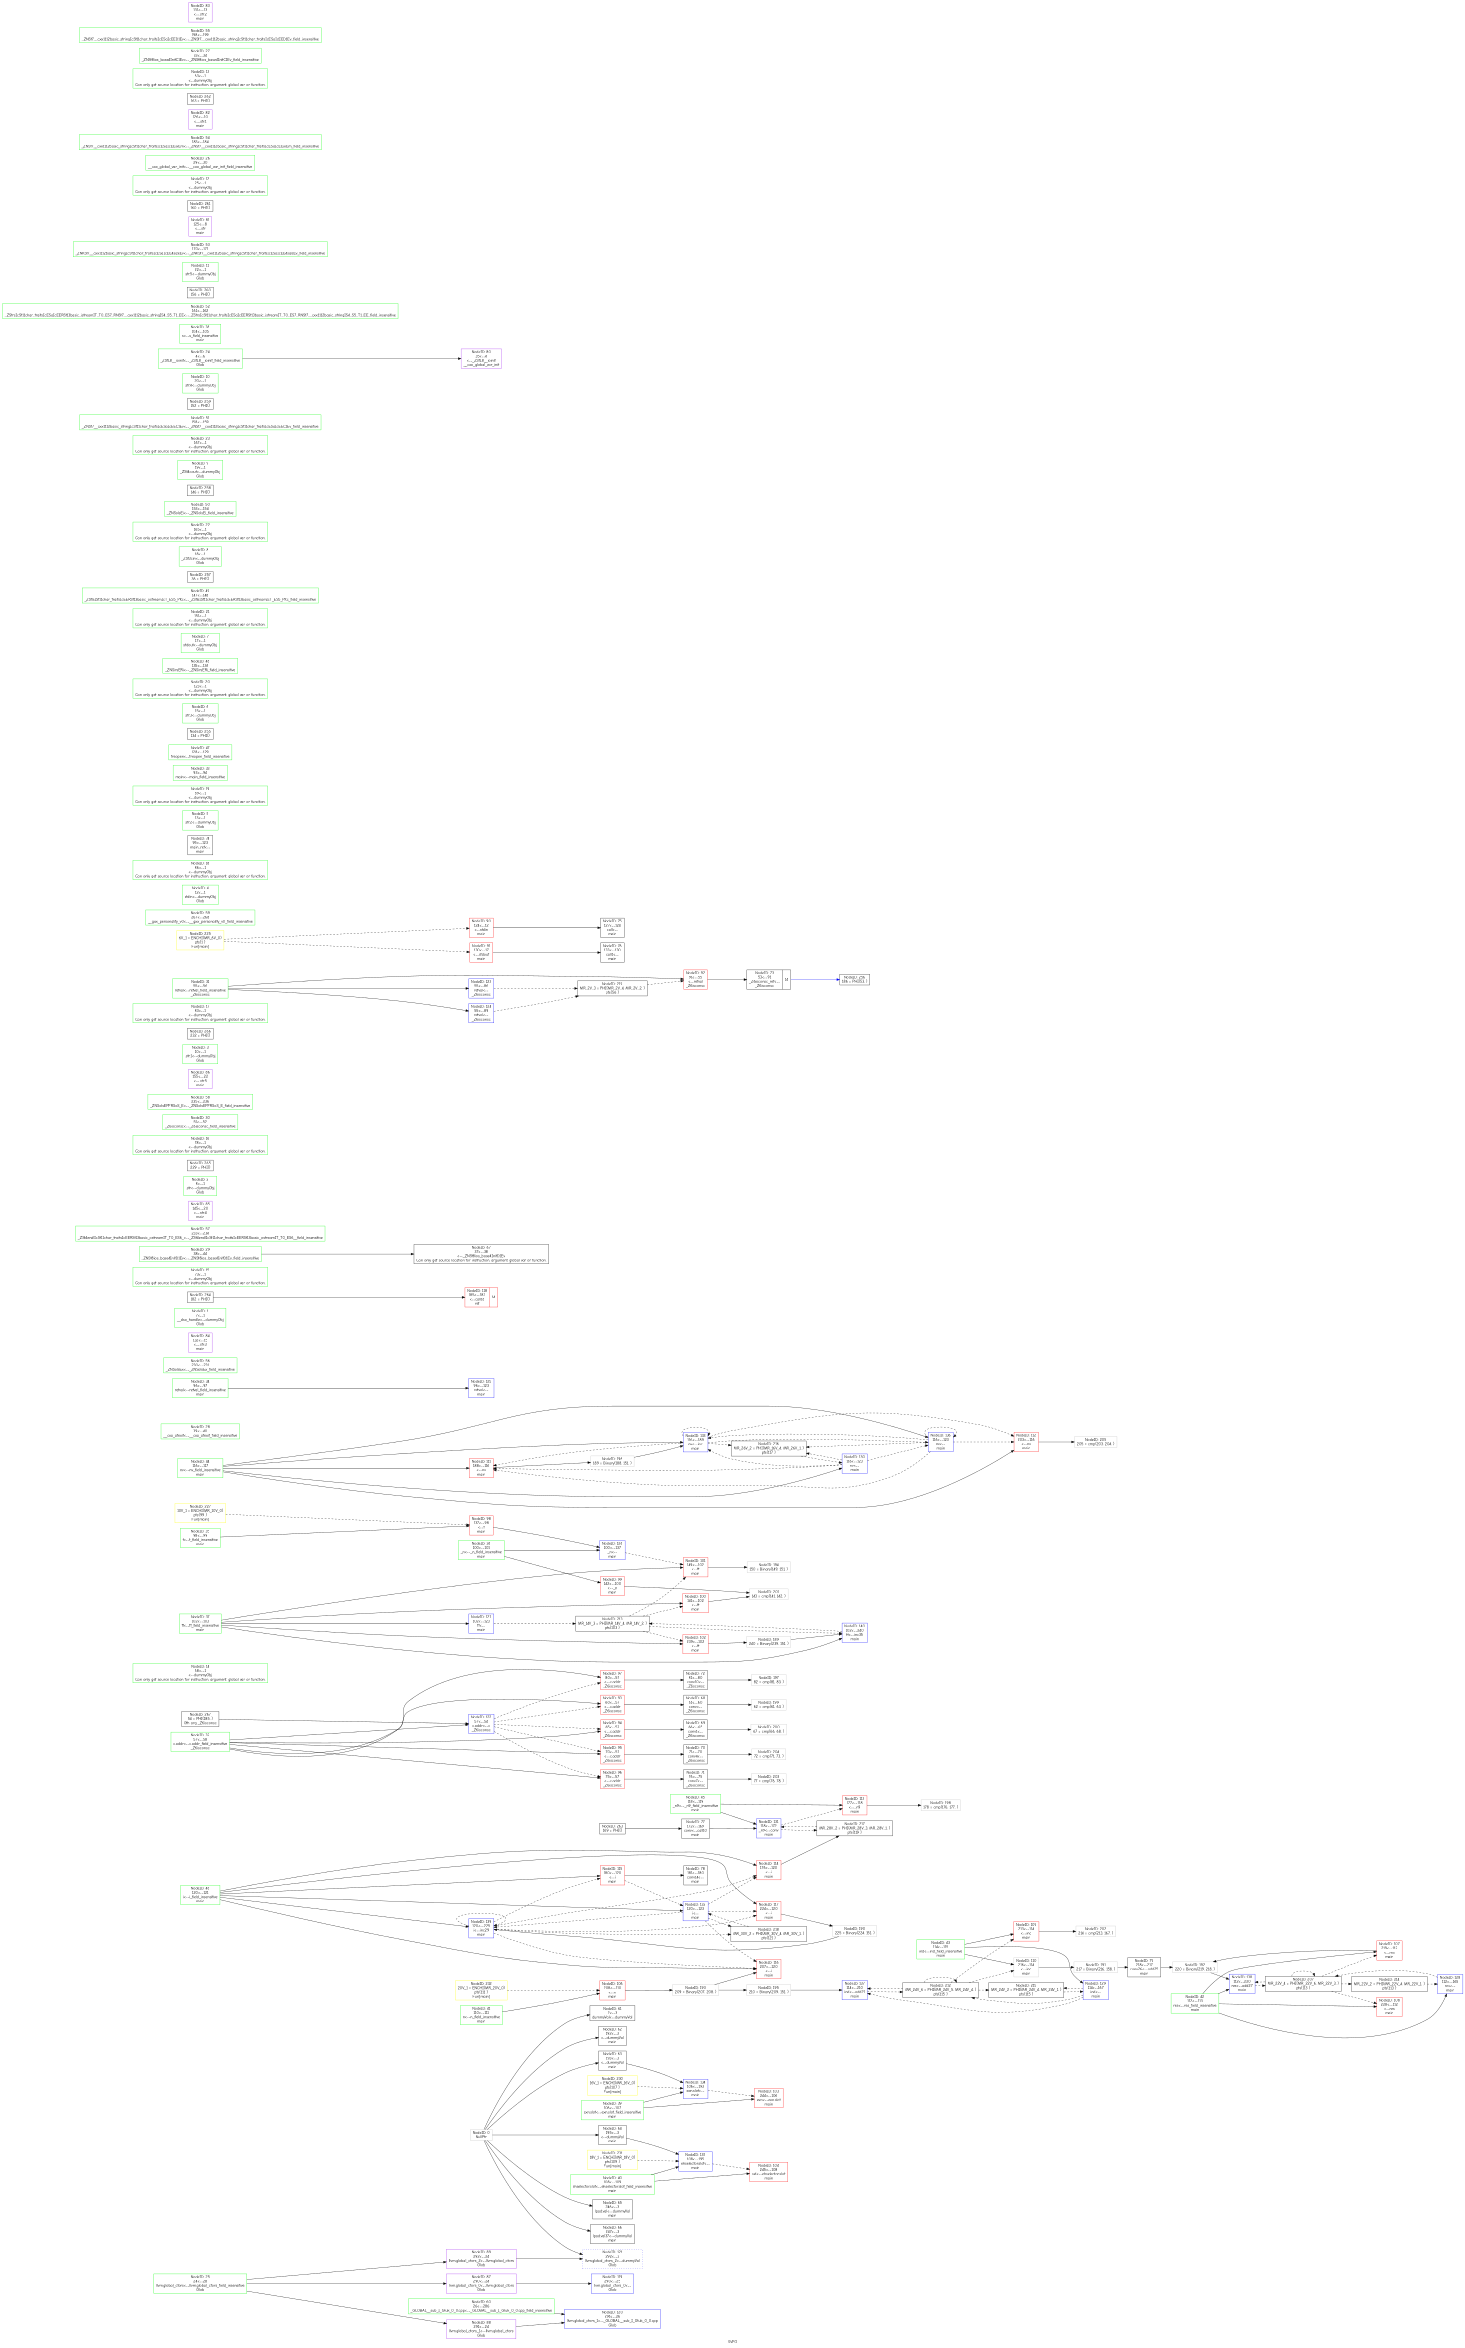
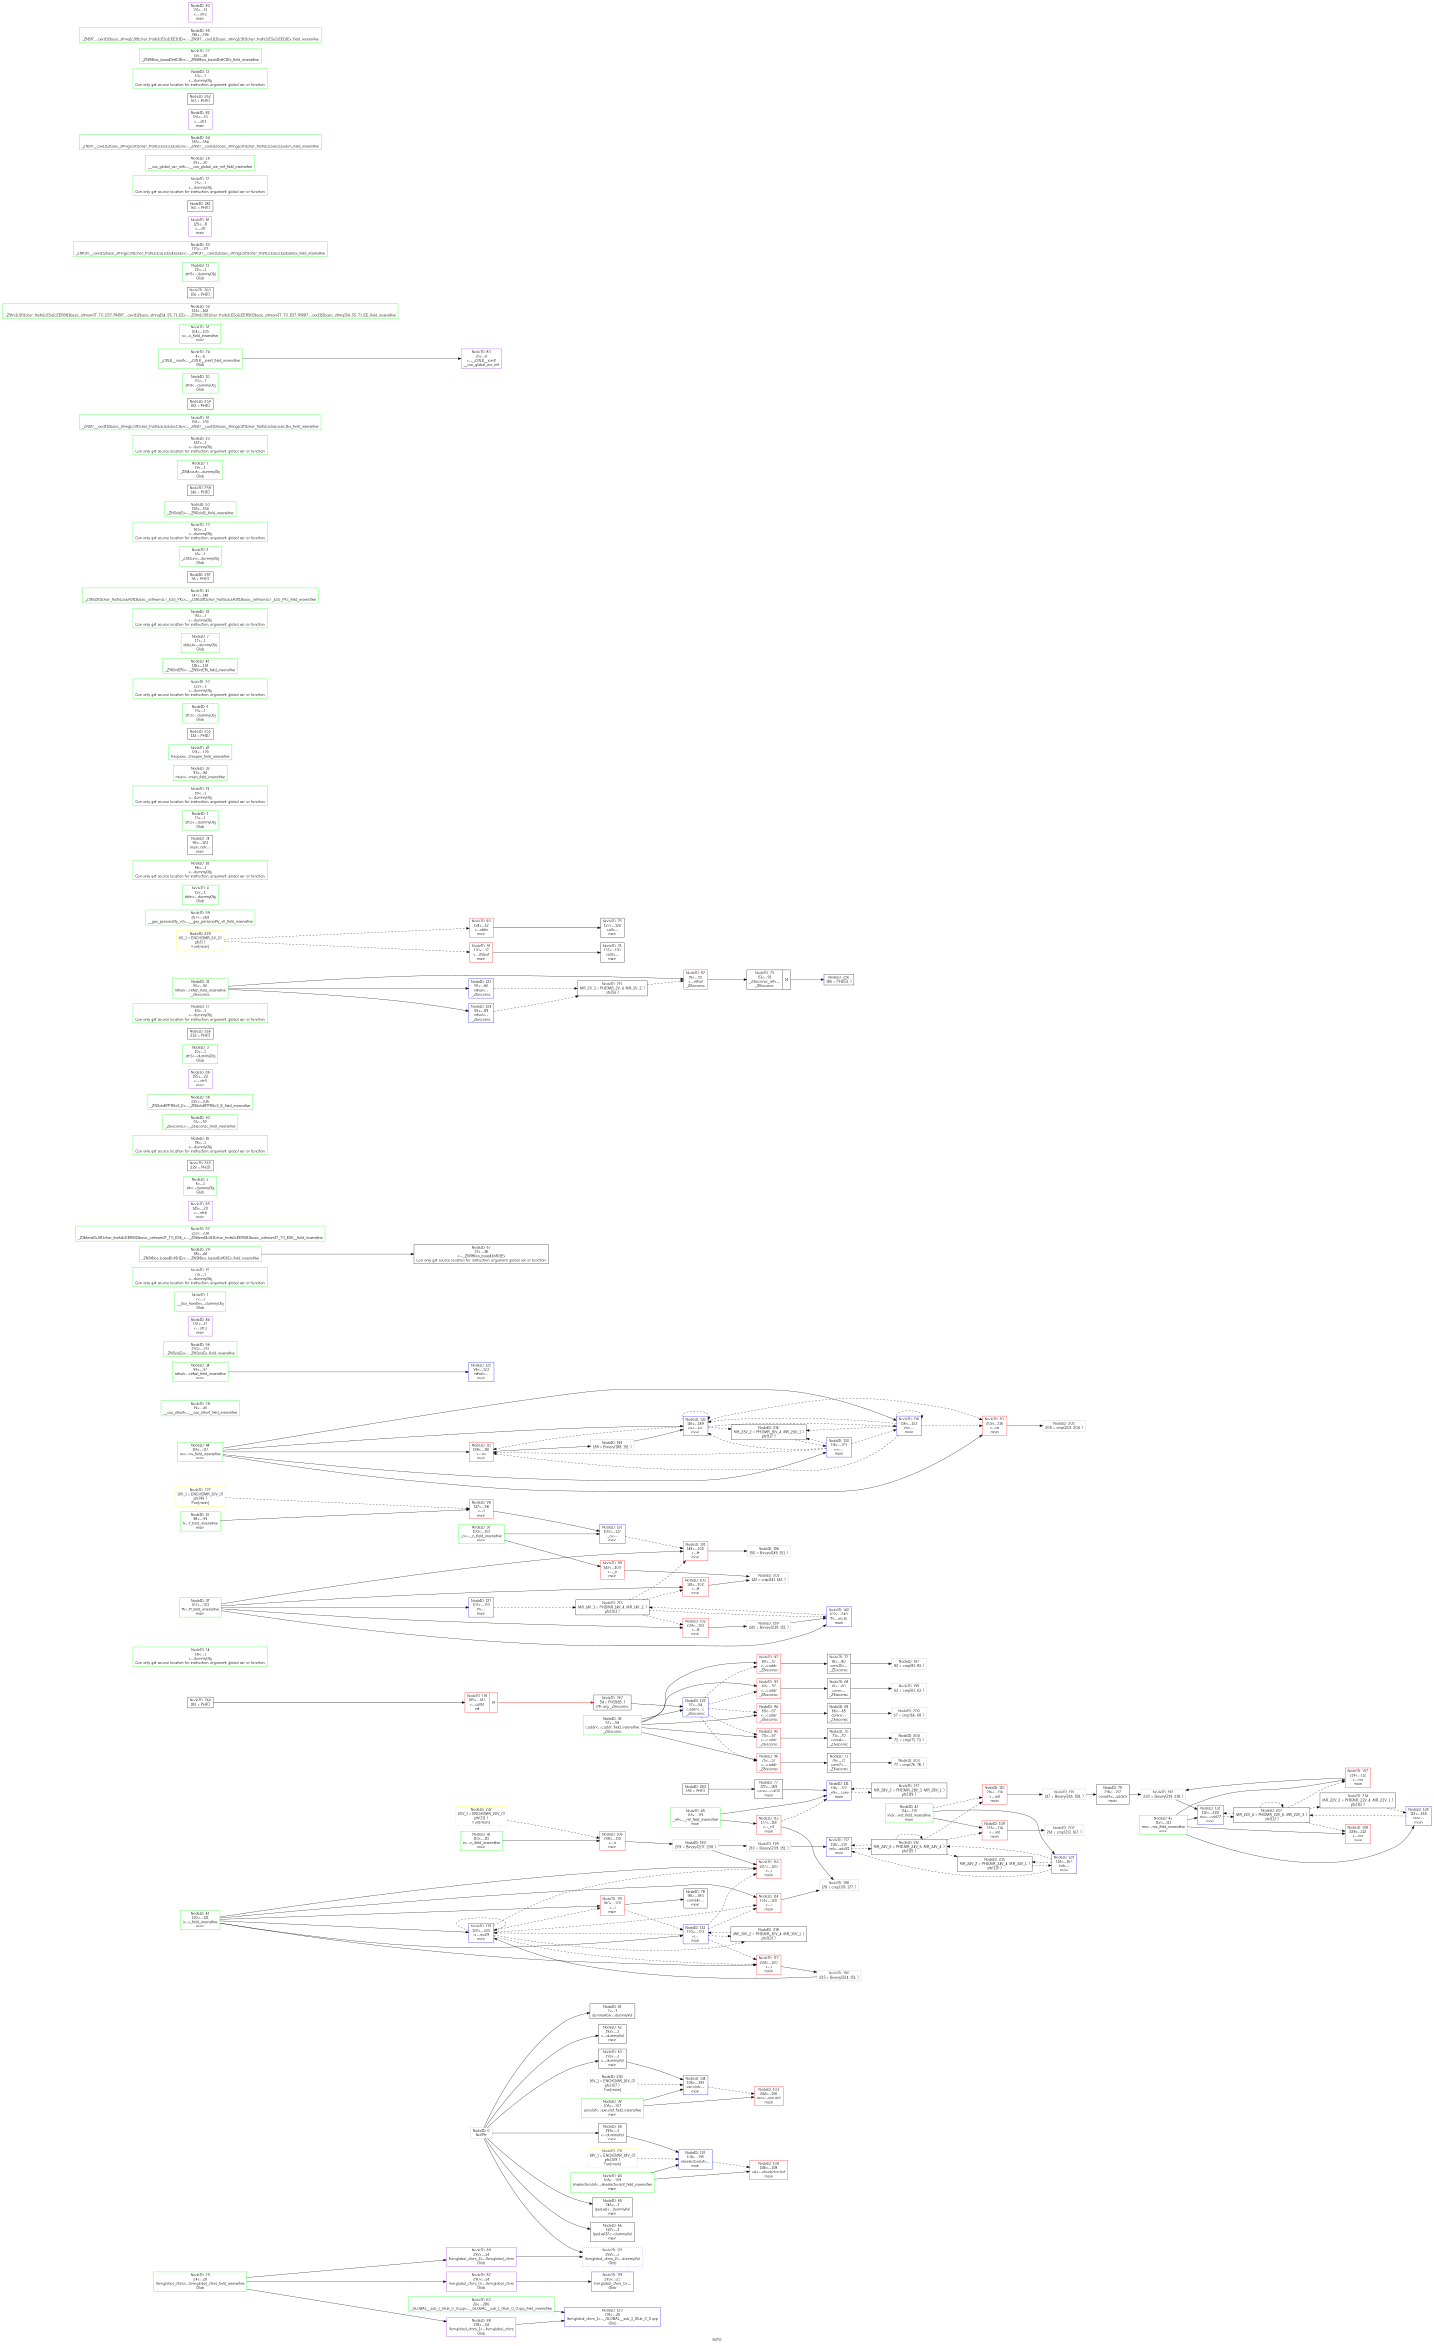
edge "NodeID: 118" -> "NodeID: 267": added
edge "NodeID: 131" -> "NodeID: 113": reversed
edge "NodeID: 114" -> "NodeID: 217": now "NodeID: 114" -> "NodeID: 198"
edge "NodeID: 43" -> "NodeID: 110": style solid -> dashed
node "NodeID: 110": color grey -> red
